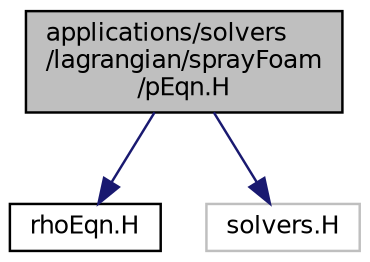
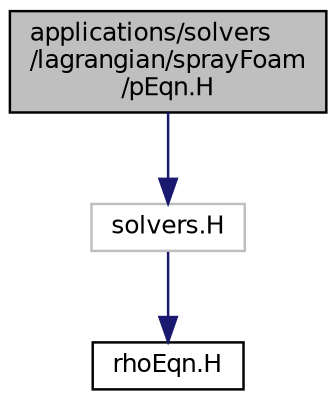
edge "applications/solvers /lagrangian/sprayFoam /pEqn.H" -> "rhoEqn.H": now "solvers.H" -> "rhoEqn.H"
